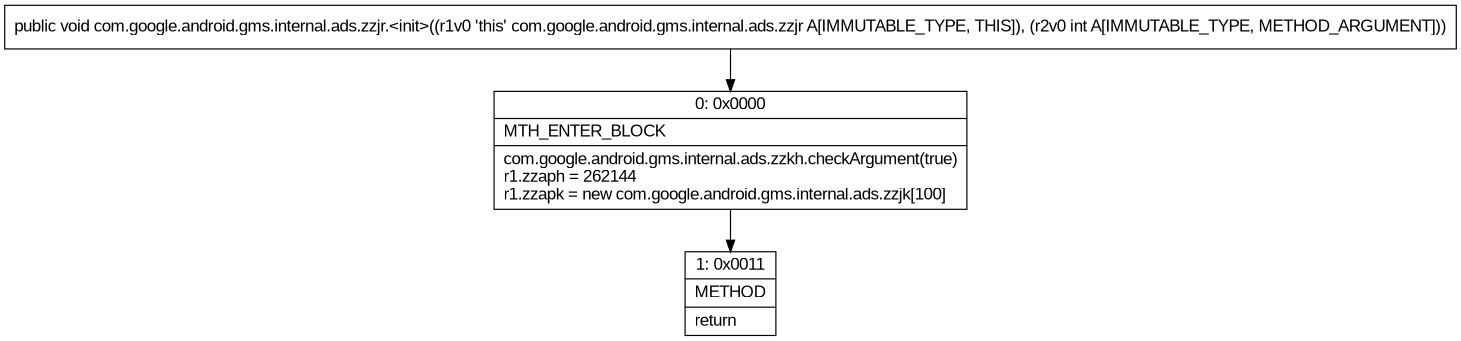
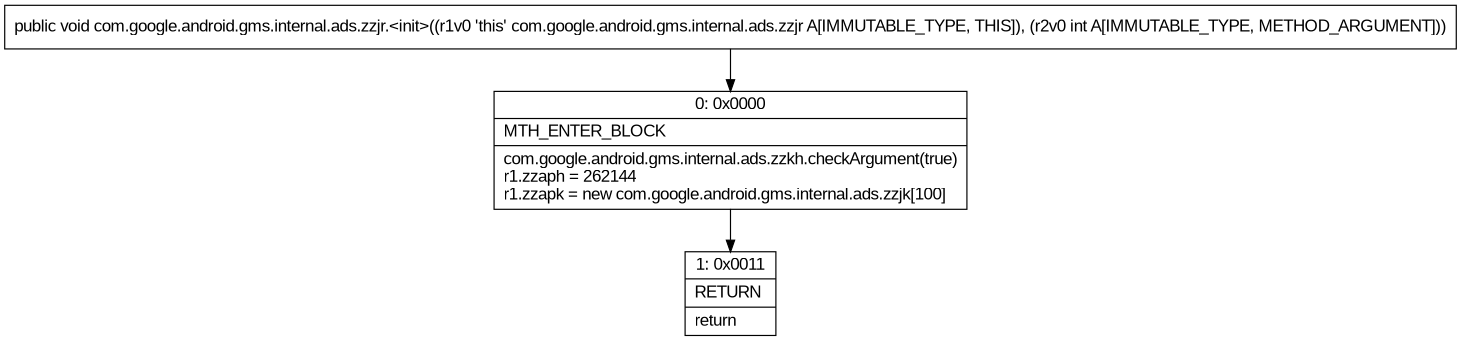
node "1: 0x0011": text "METHOD" -> "RETURN"
